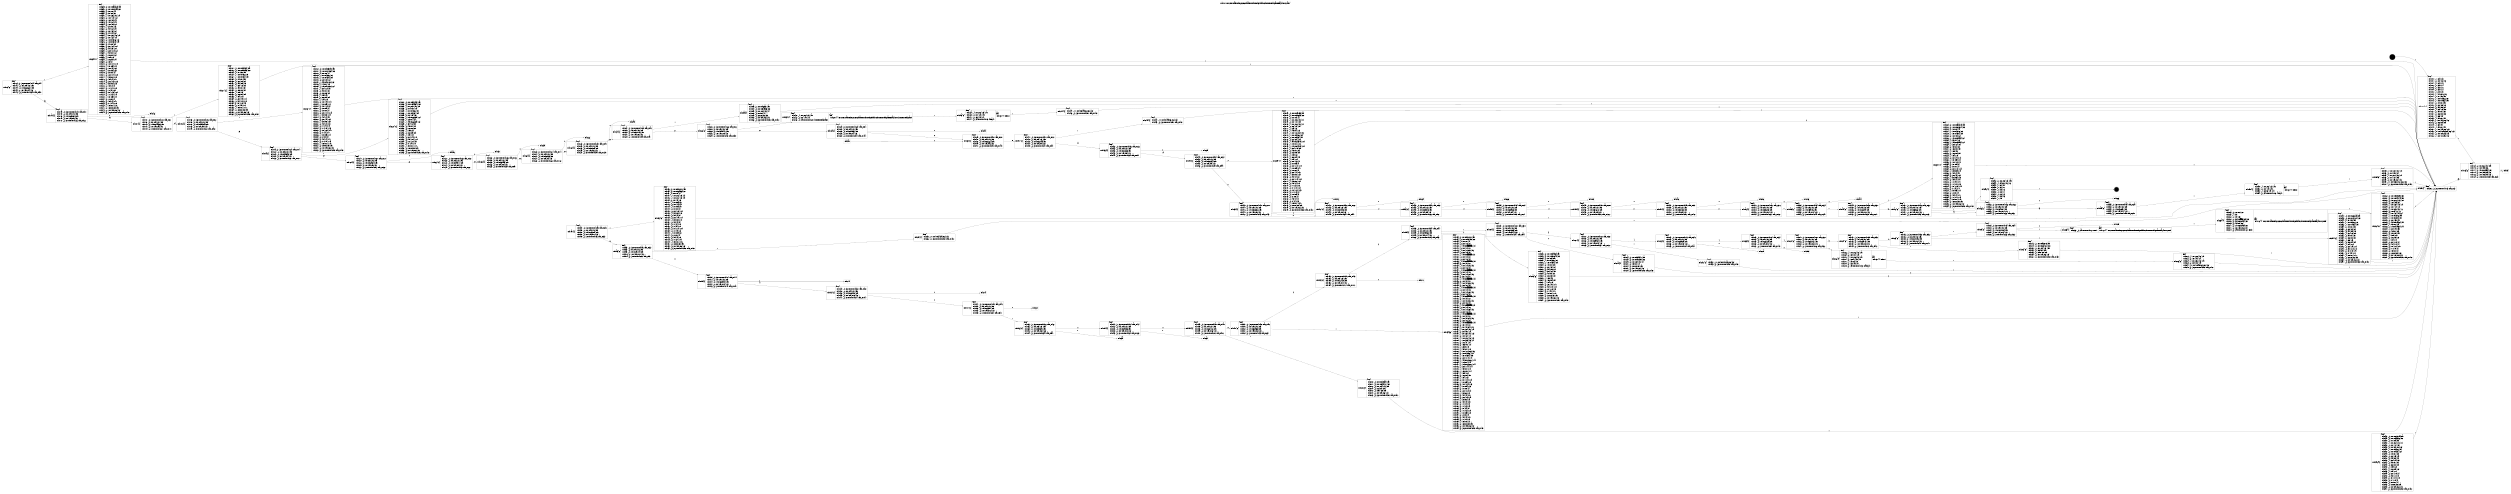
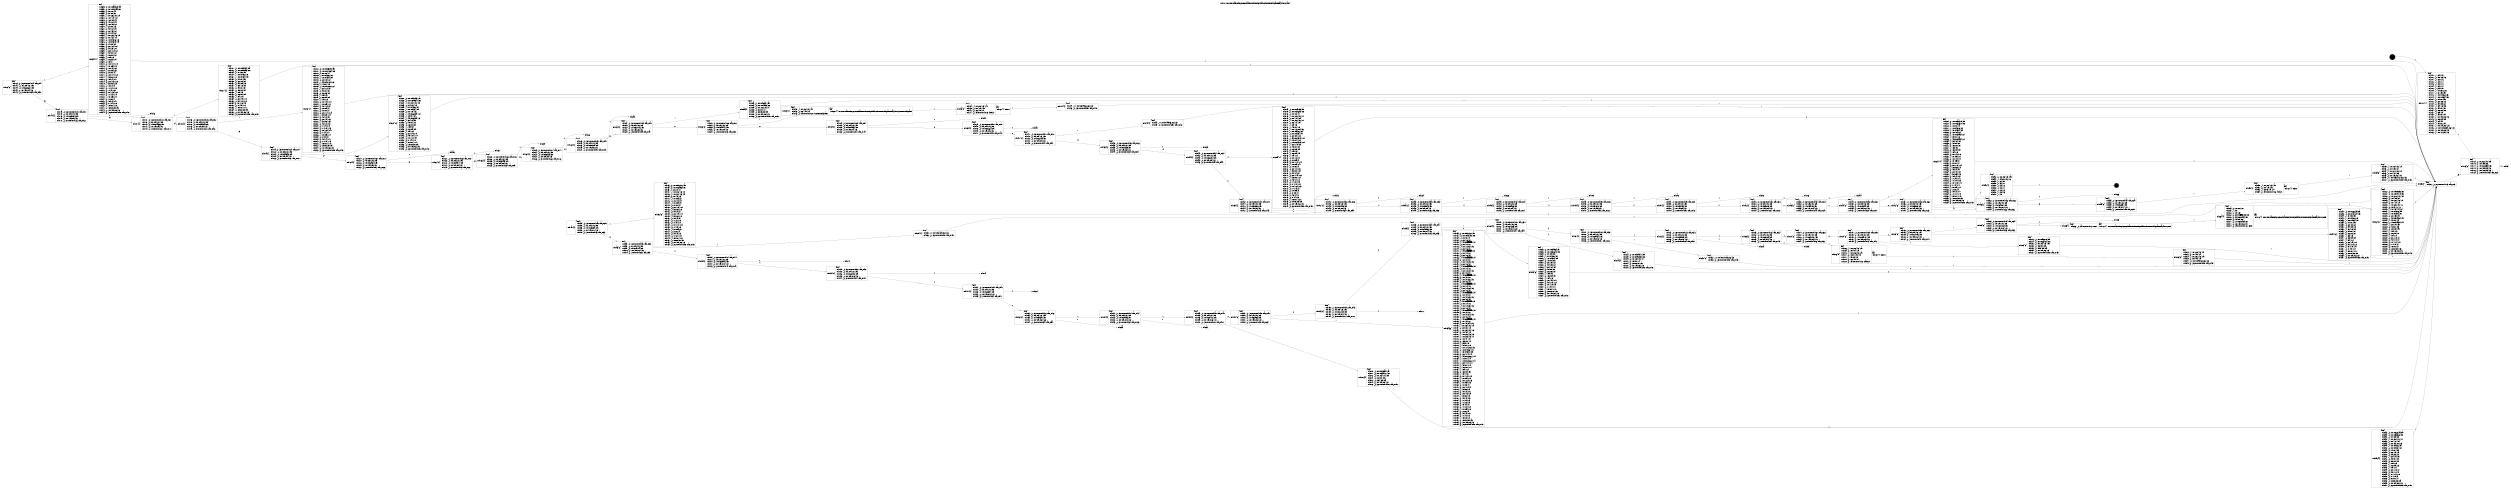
edge "0x402ba0" -> "0x4018fb [28]": reversed
